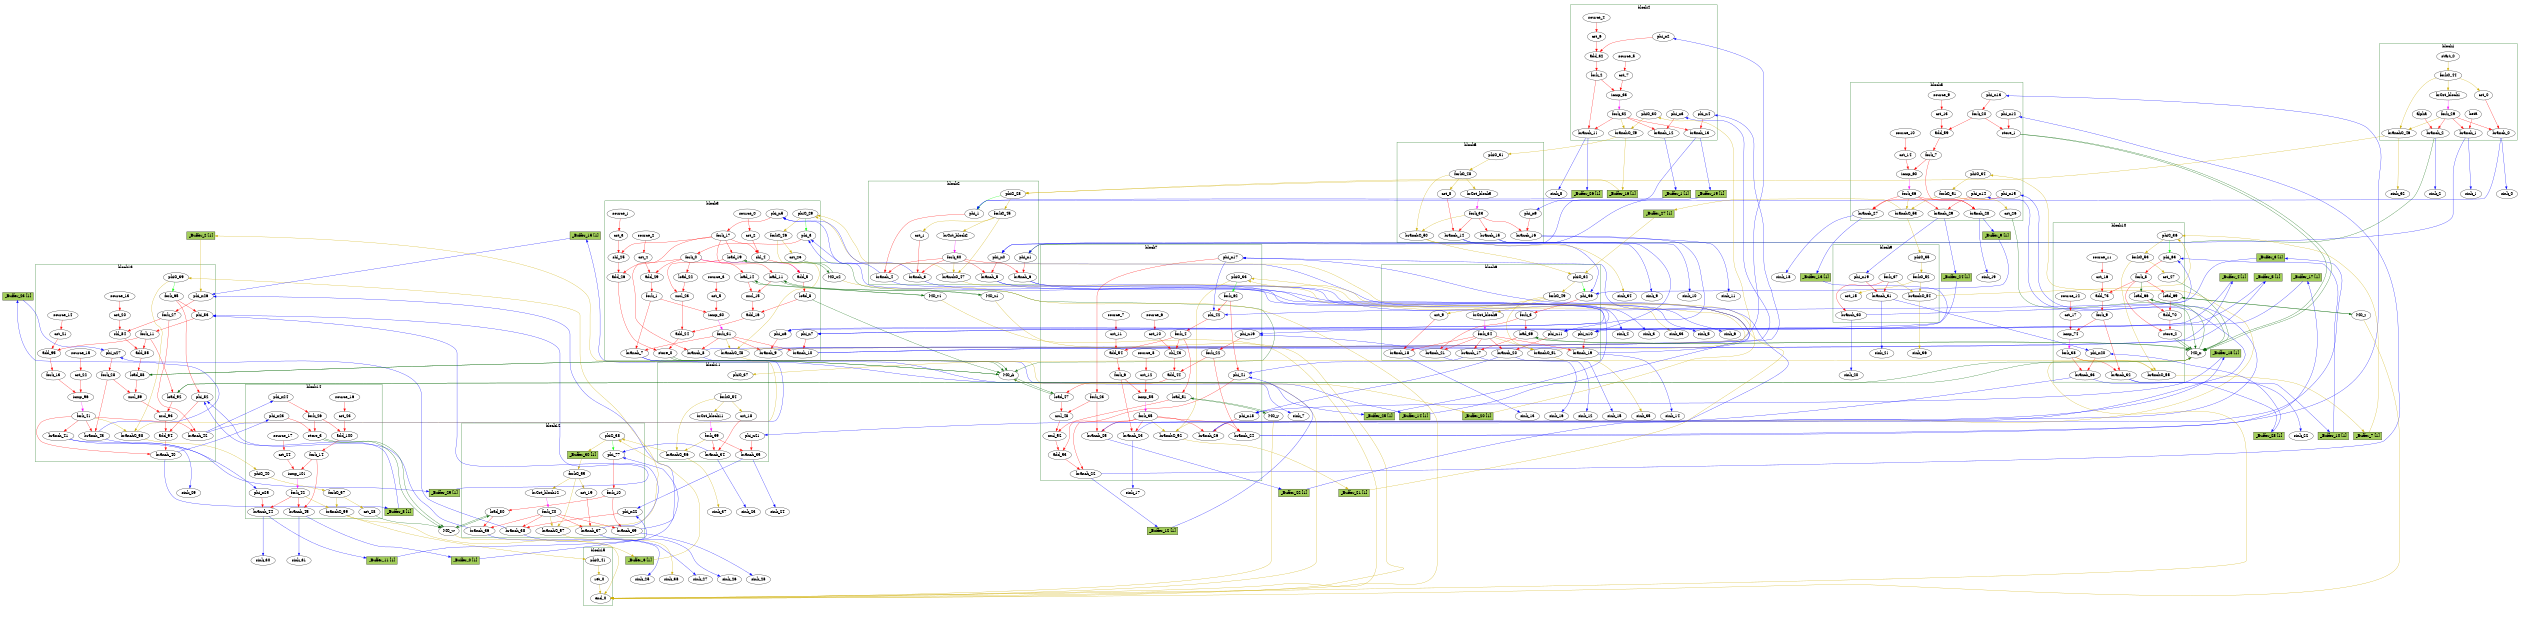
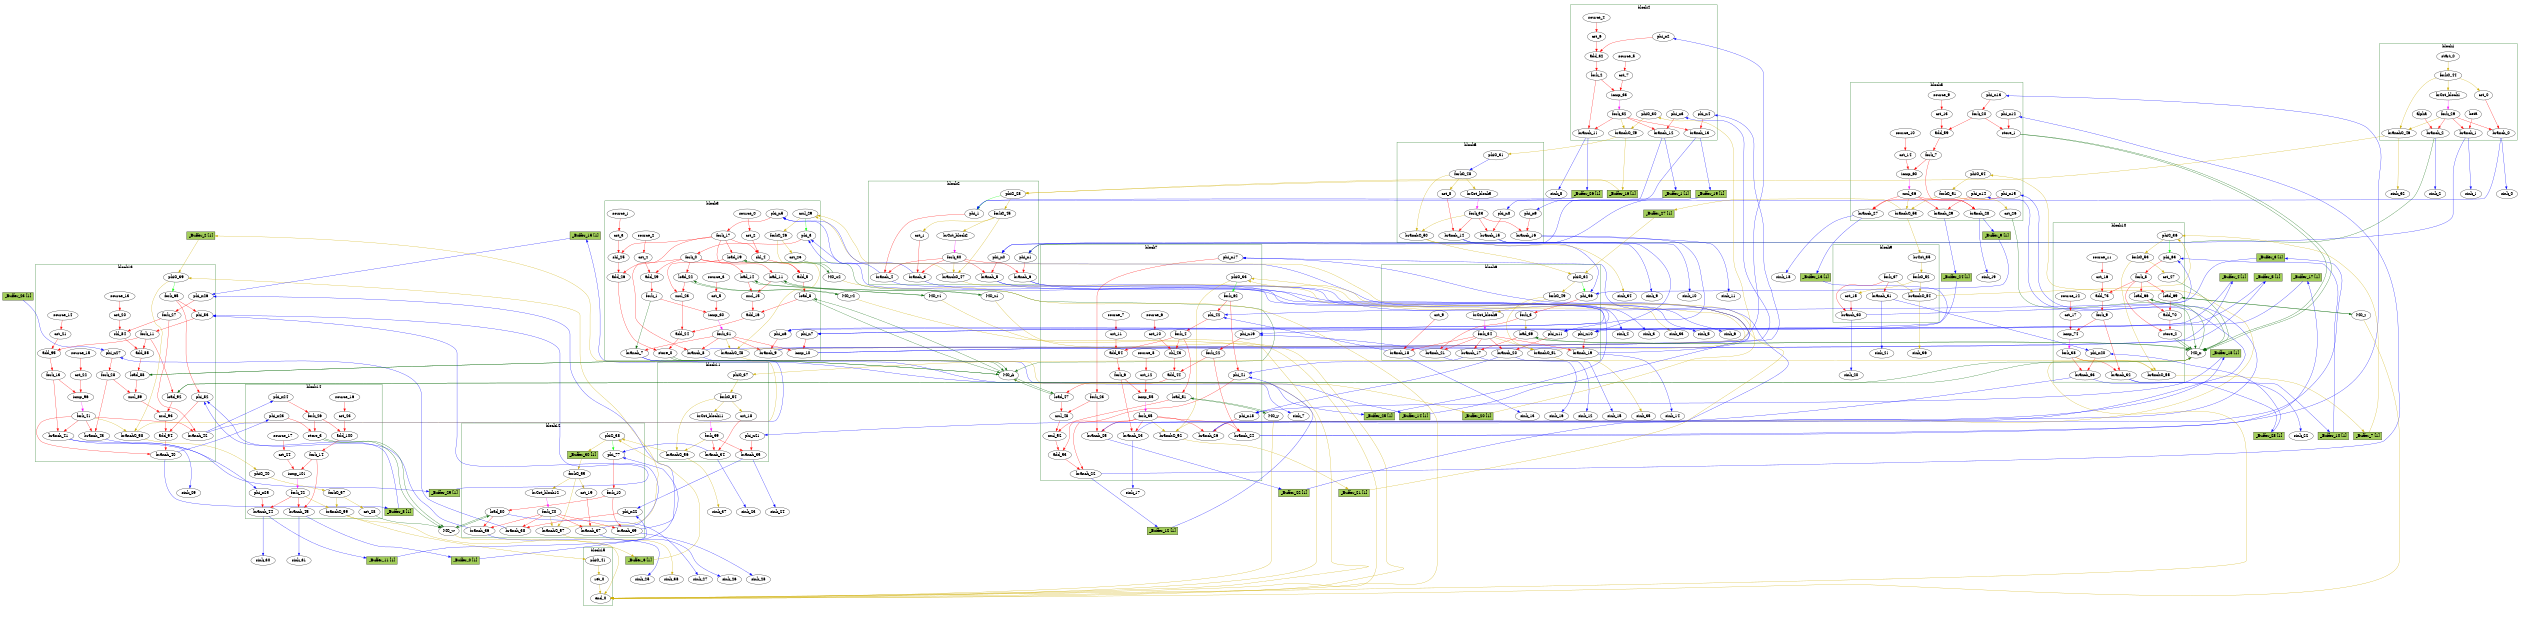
edge "phiC_31" -> "forkC_48": color gold3 -> blue
node "fork_36": label "fork_36" -> "mul_36"
node "phiC_29": label "phiC_29" -> "mul_29"
node "phi_n8": added
node "phiC_35": label "phiC_35" -> "brCst_35"
edge "_Buffer_2 [1]" -> "phi_n26": now "_Buffer_2 [1]" -> "phiC_39"
edge "fork_0" -> "add_5": color magenta -> red
node "phi_n19": removed
edge "phi_n17" -> "phi_42": now "branch_18" -> "phi_42"
edge "fork_8" -> "load_66": color darkgreen -> red
node "MC_v2": added
edge "forkC_49" -> "cst_9": removed
edge "cst_15" -> "branch_30": added
edge "fork_1" -> "branch_7": color red -> darkgreen
edge "fork_3" -> "load_39": color red -> gold3
edge "MC_A" -> "load_8": added
node "branch_10": label "branch_10" -> "icmp_10"
edge "branch_43" -> "_Buffer_23 [1]": removed
edge "phiC_37" -> "forkC_54": added
edge "fork_13" -> "branch_41": added
edge "branch_38" -> "sink_27": now "load_80" -> "sink_27"
